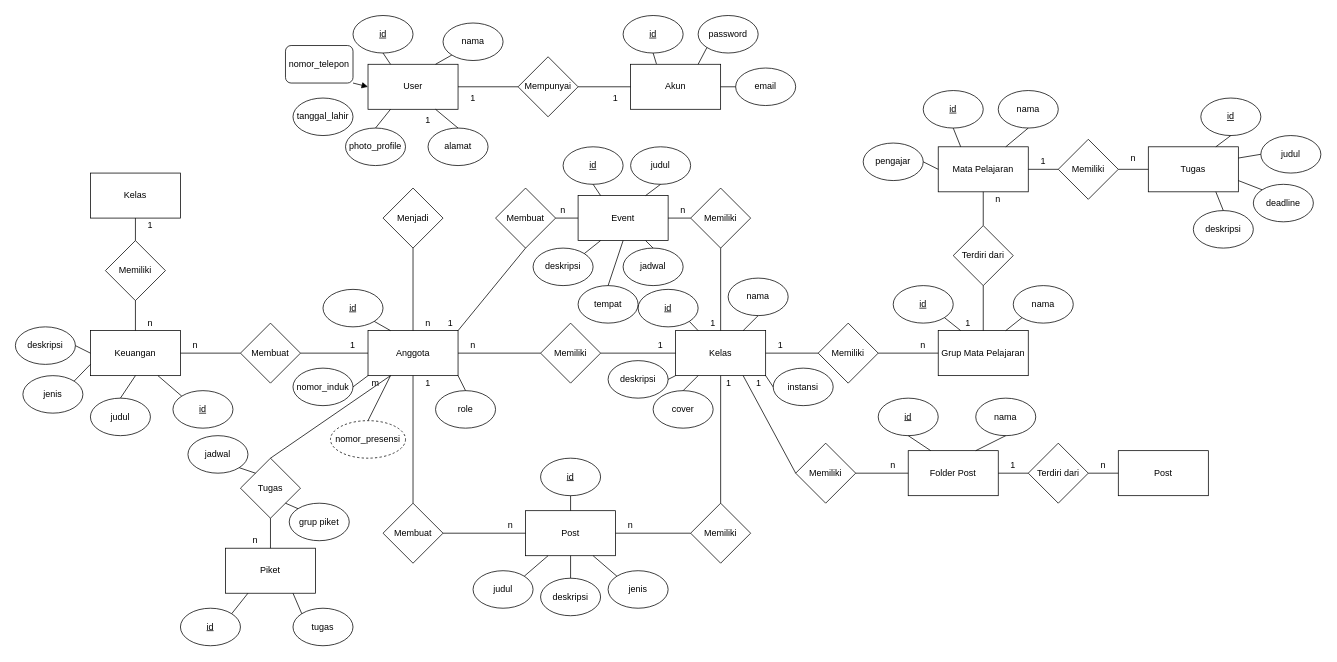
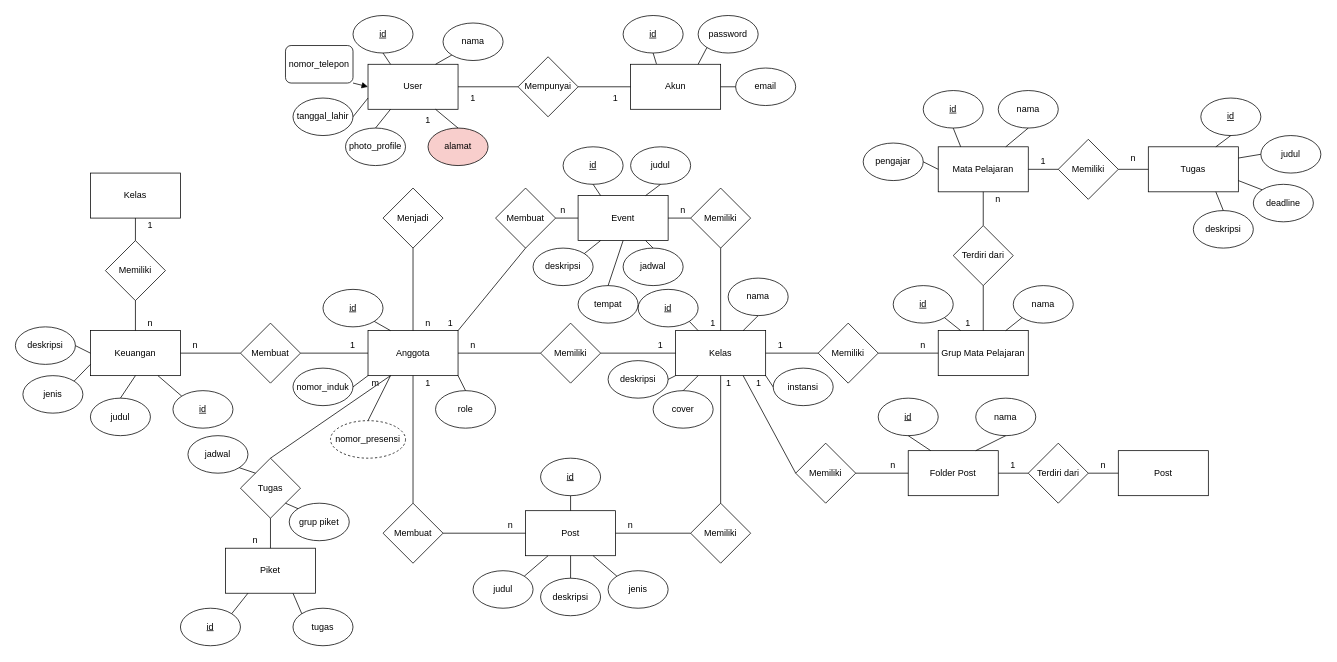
edge "User" -- "tanggal_lahir": added
node "alamat": fillcolor #ffffff -> #f8cecc
